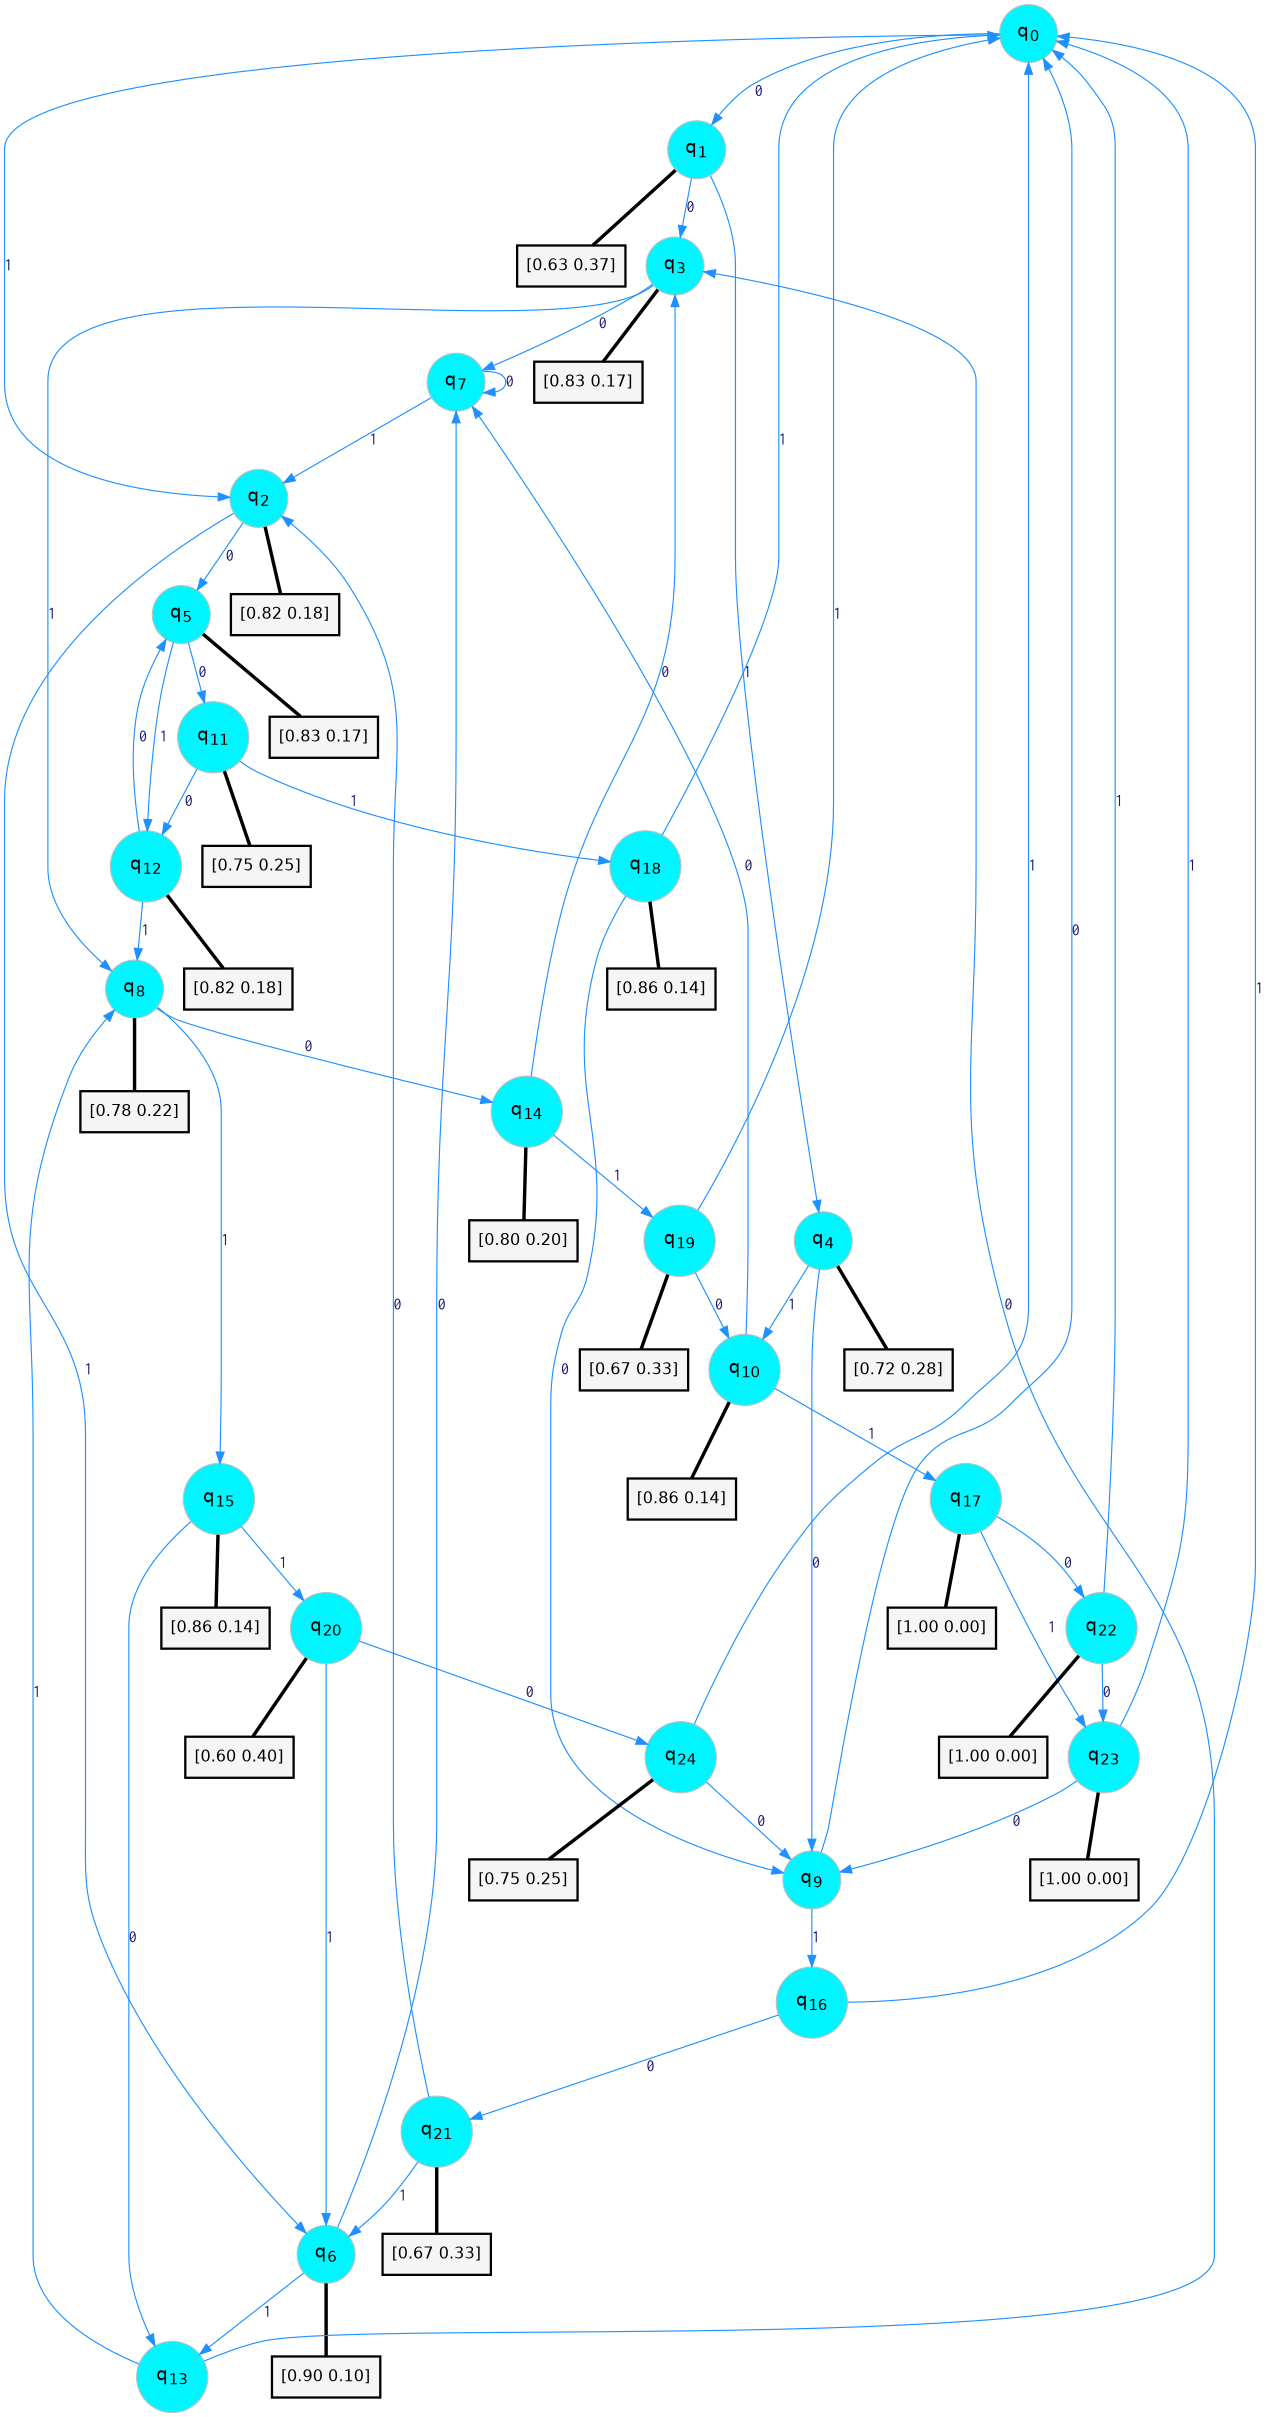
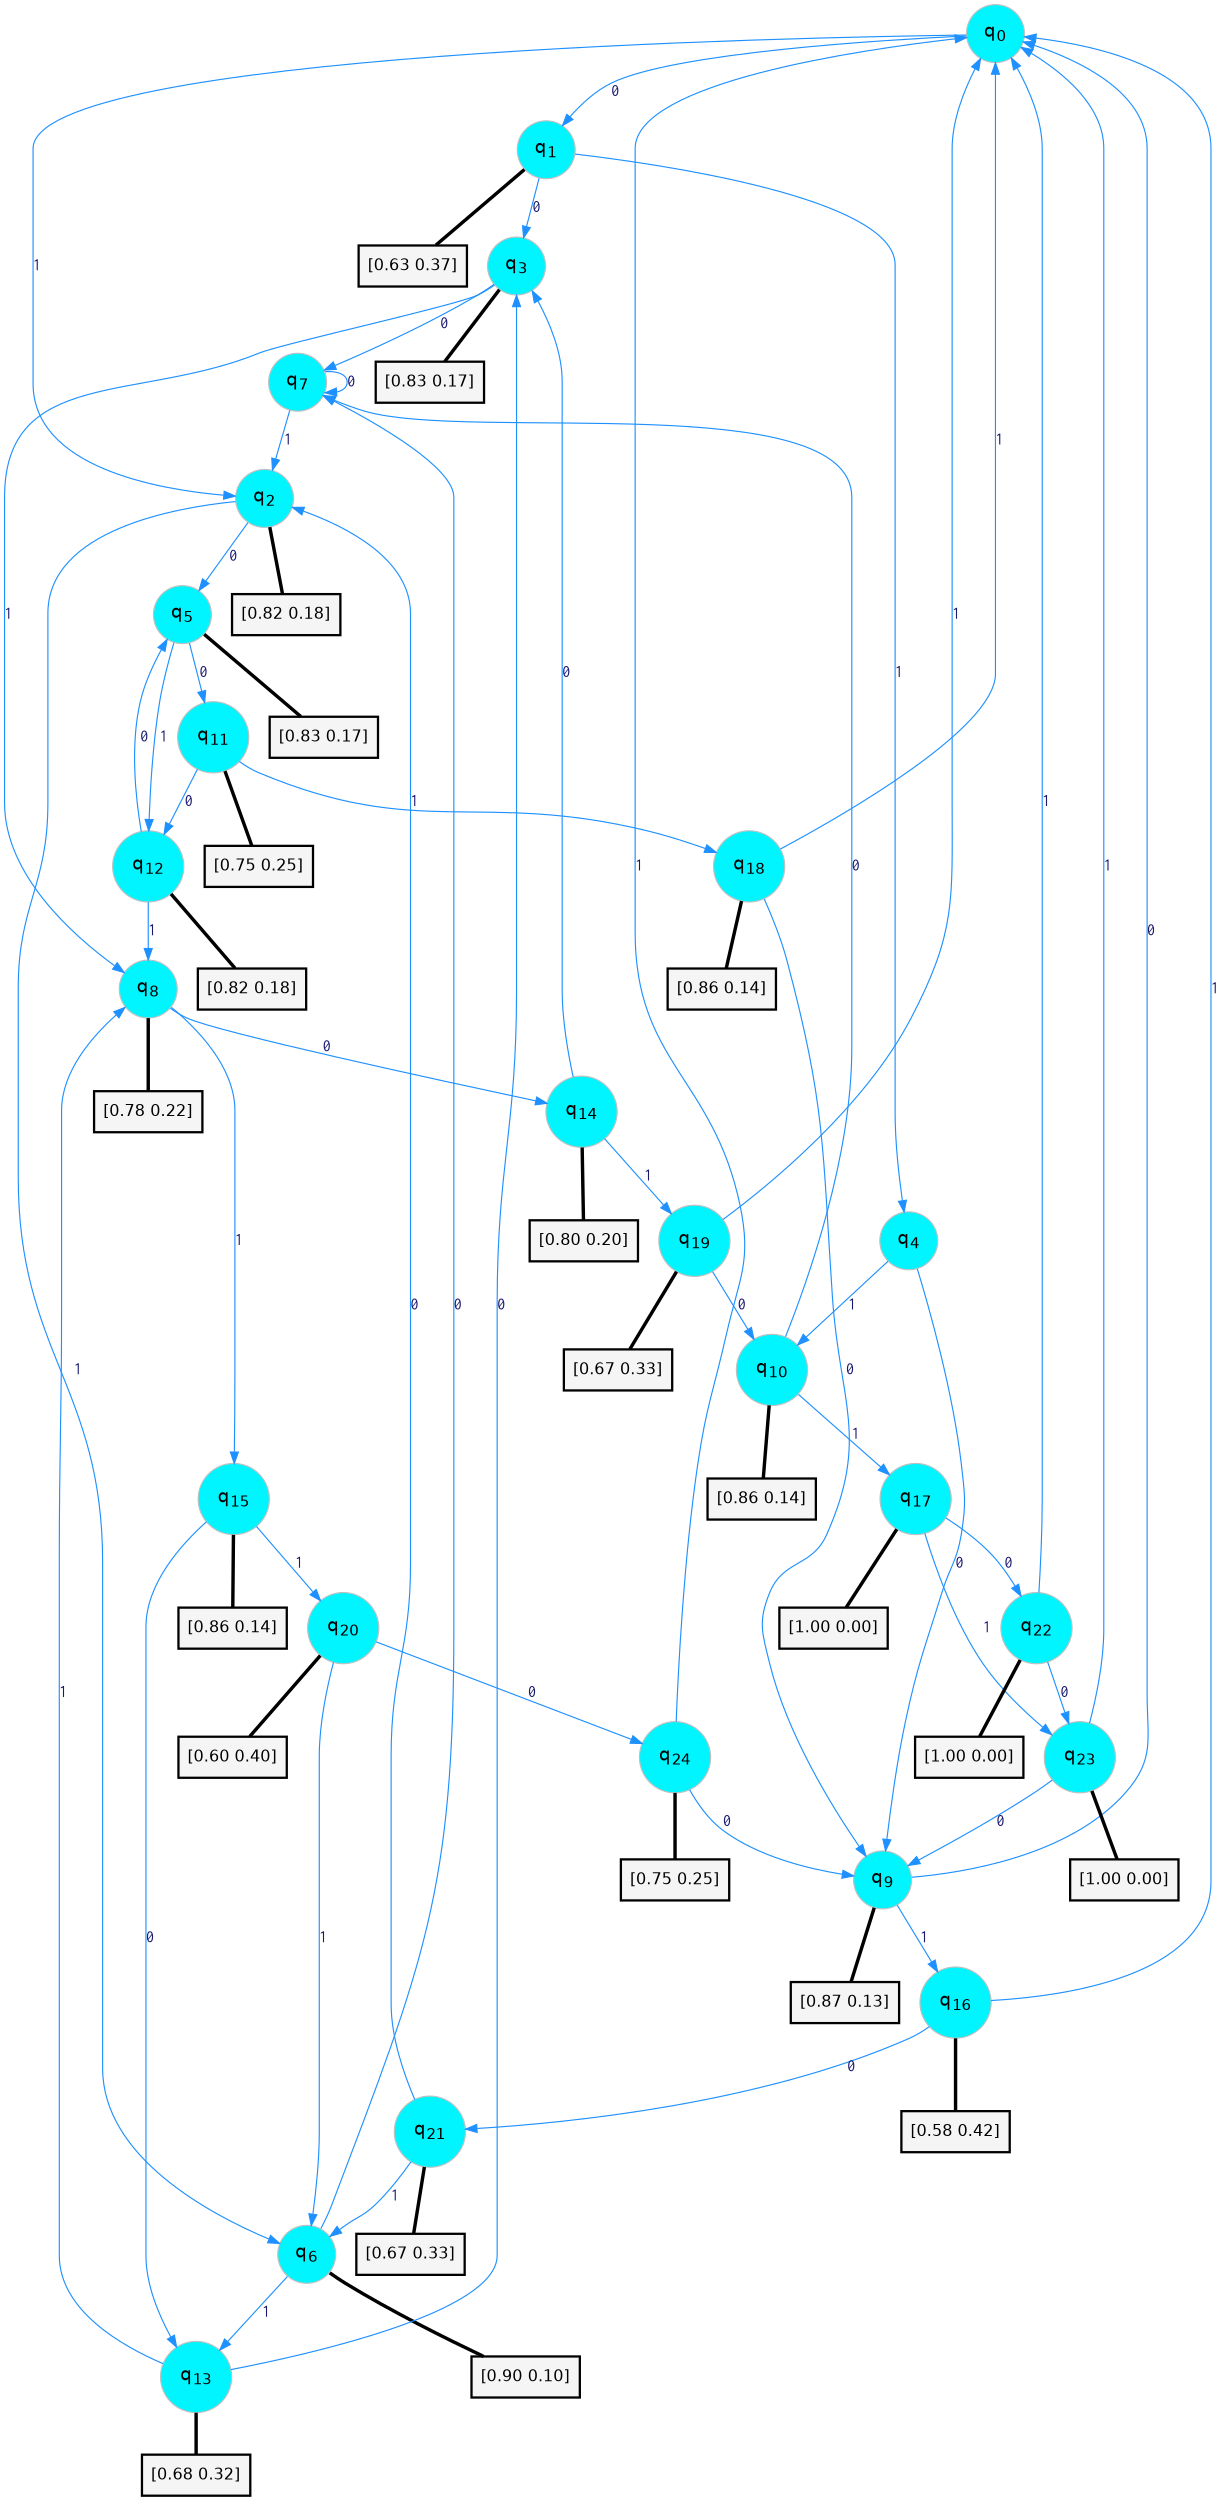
node "[0.72 0.28]": removed
node "[0.87 0.13]": added
node "[0.58 0.42]": added
node "[0.68 0.32]": added
